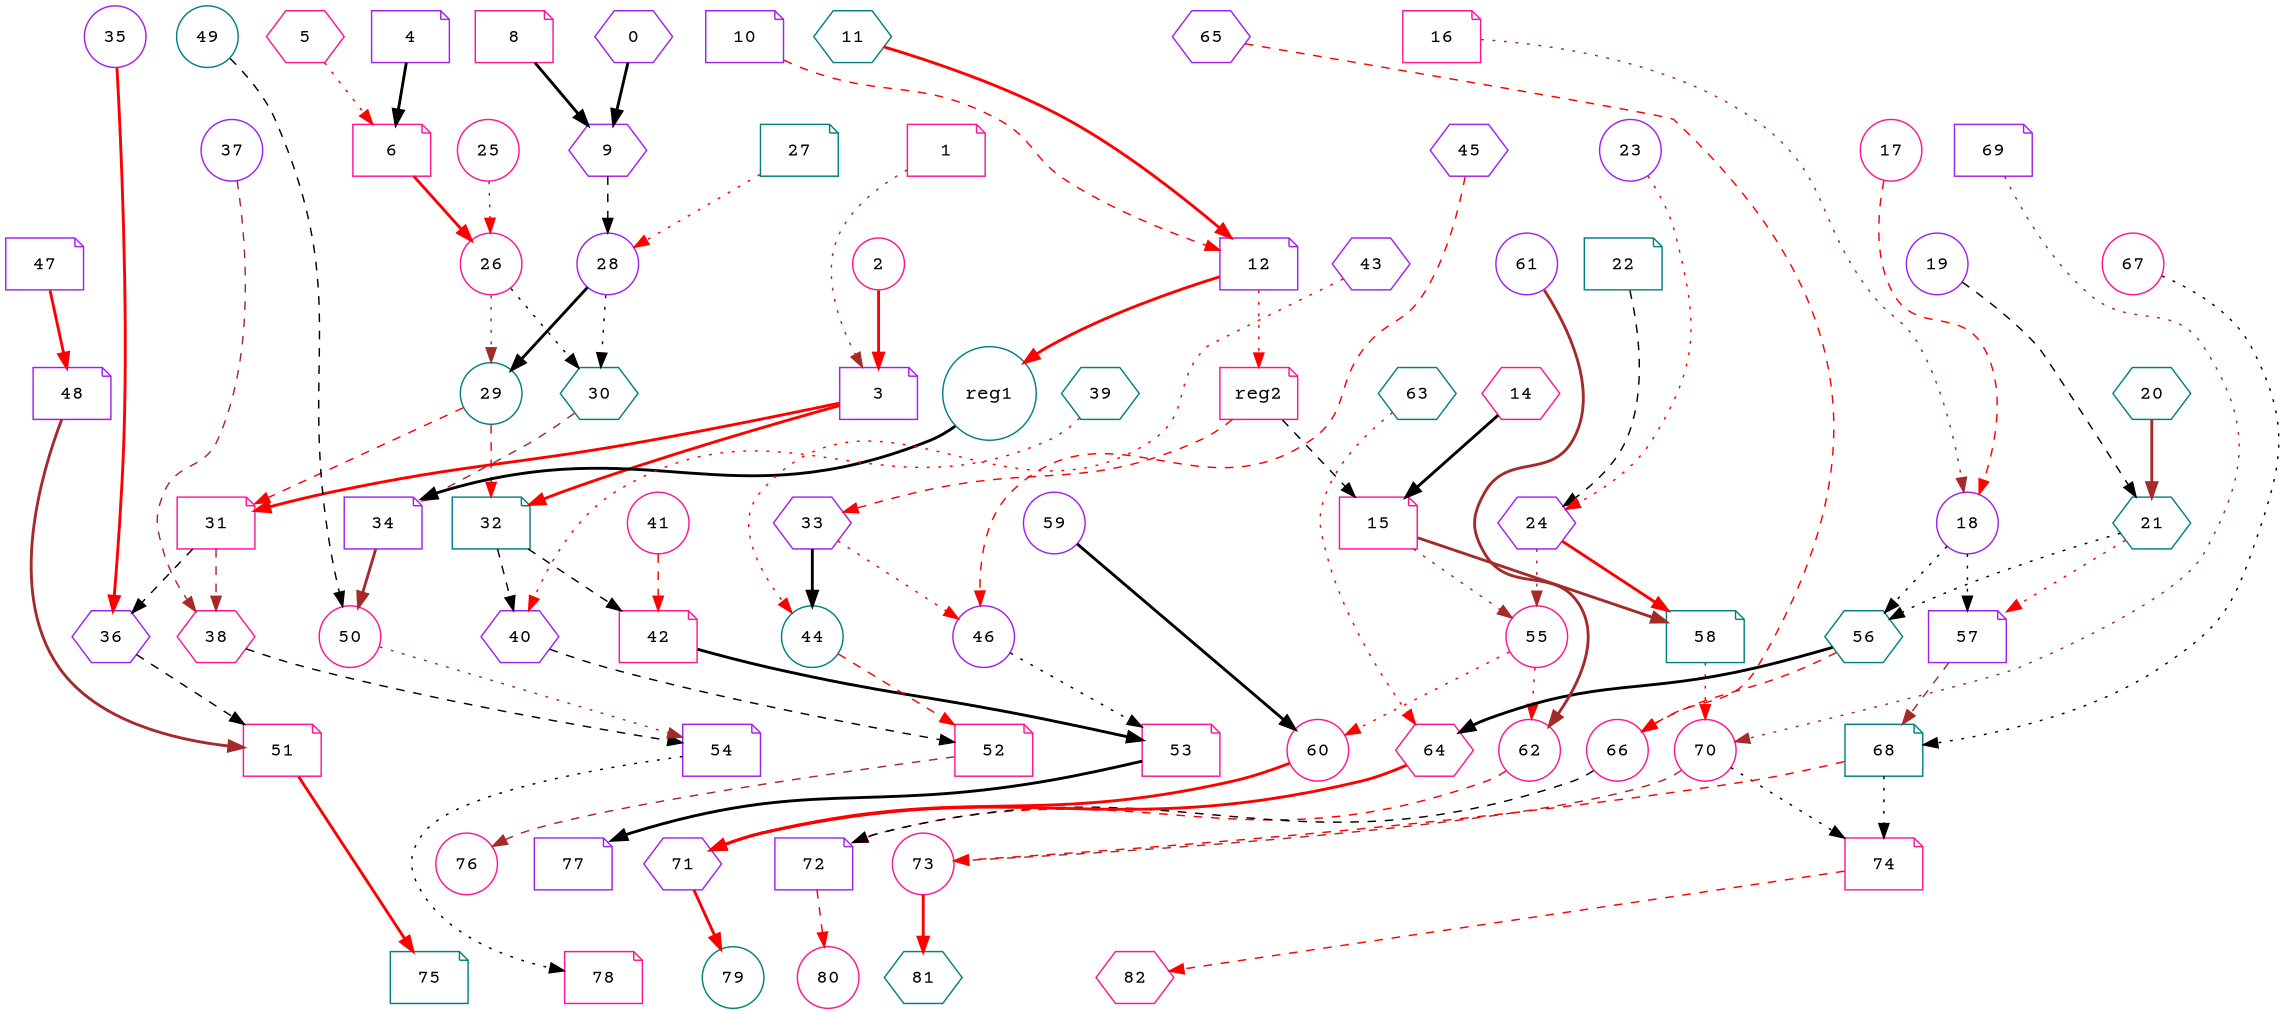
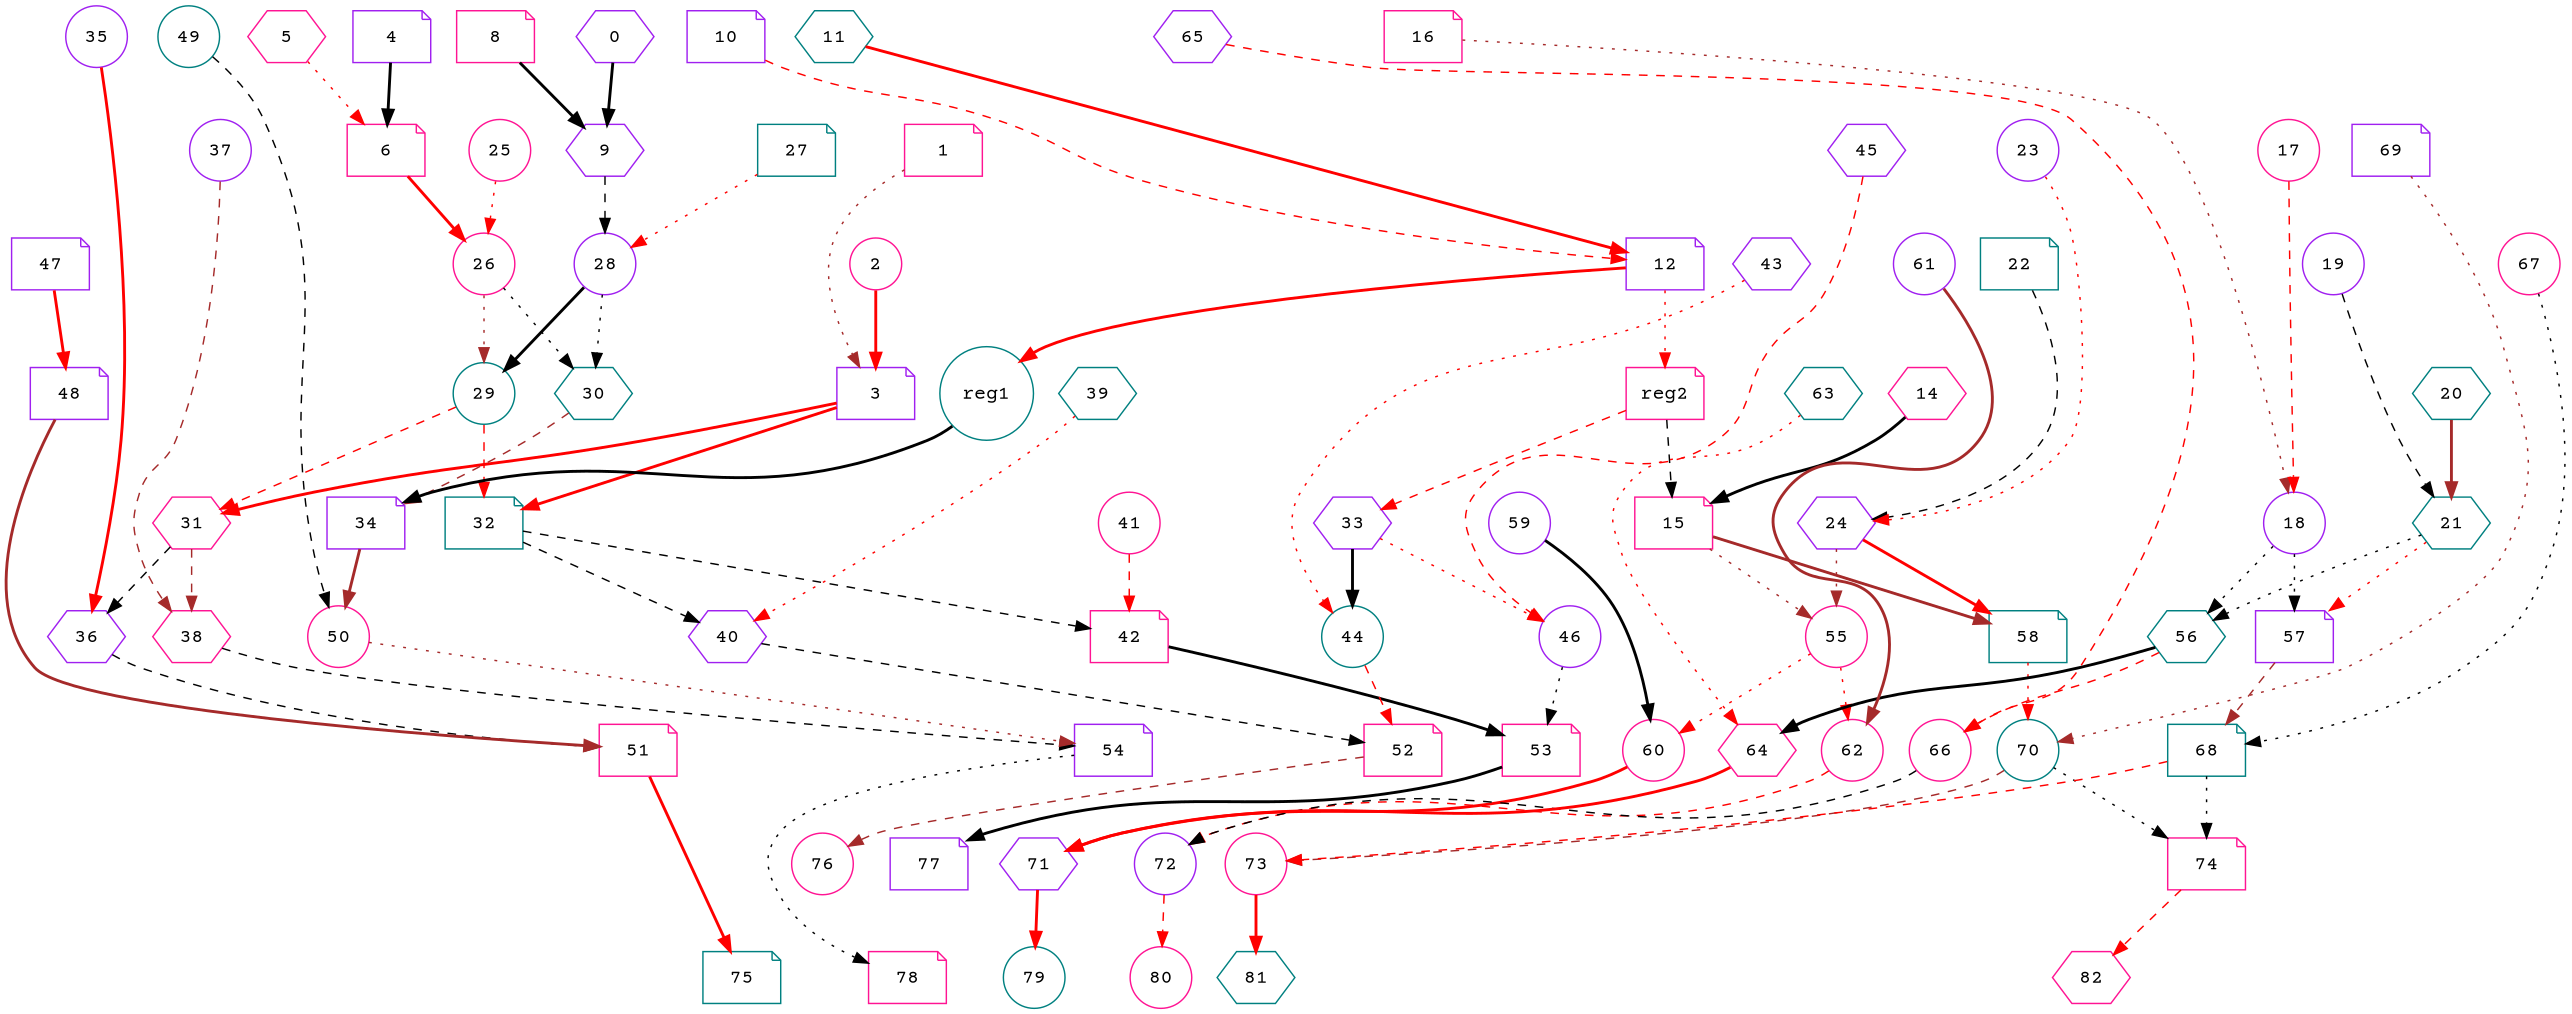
node "31": shape note -> hexagon
node "70": color deeppink -> teal
node "72": shape note -> circle
